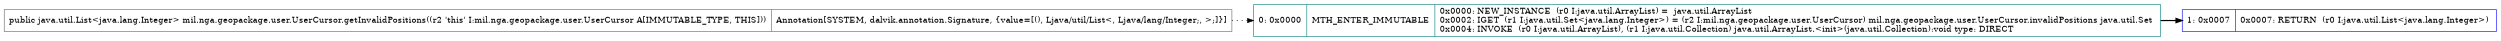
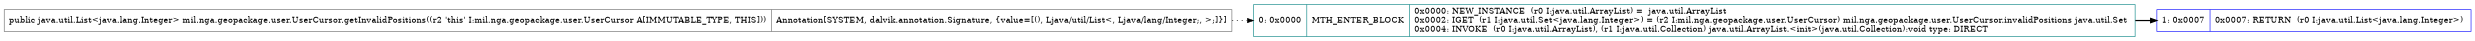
node "0: 0x0000": text "MTH_ENTER_IMMUTABLE" -> "MTH_ENTER_BLOCK"
